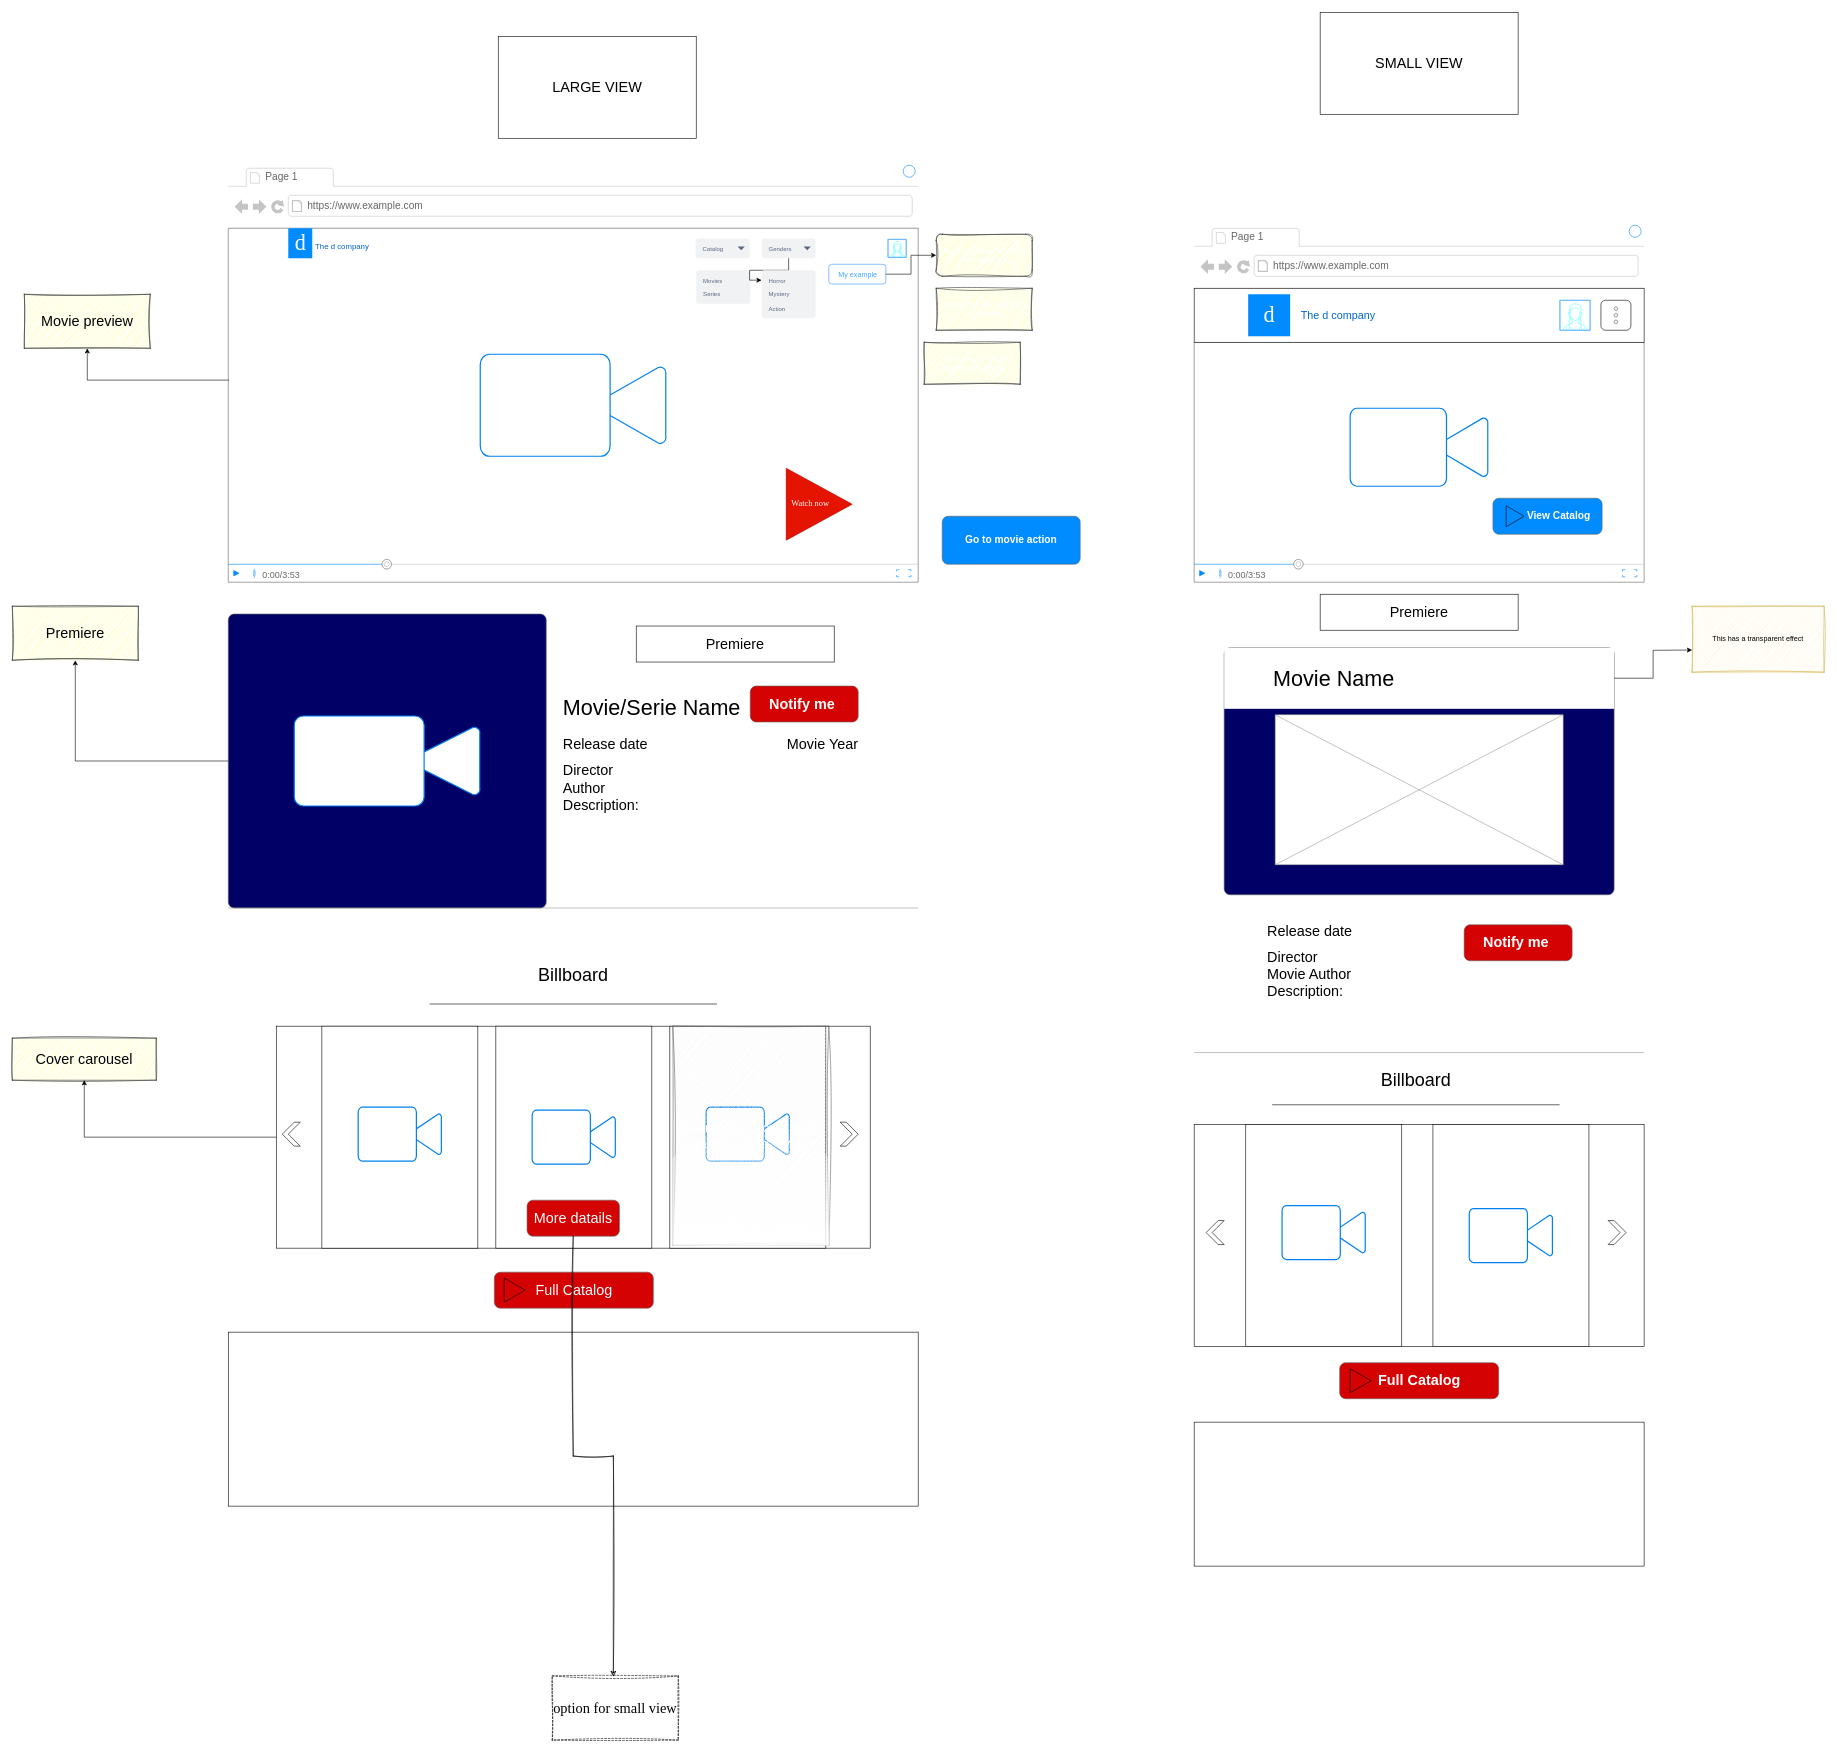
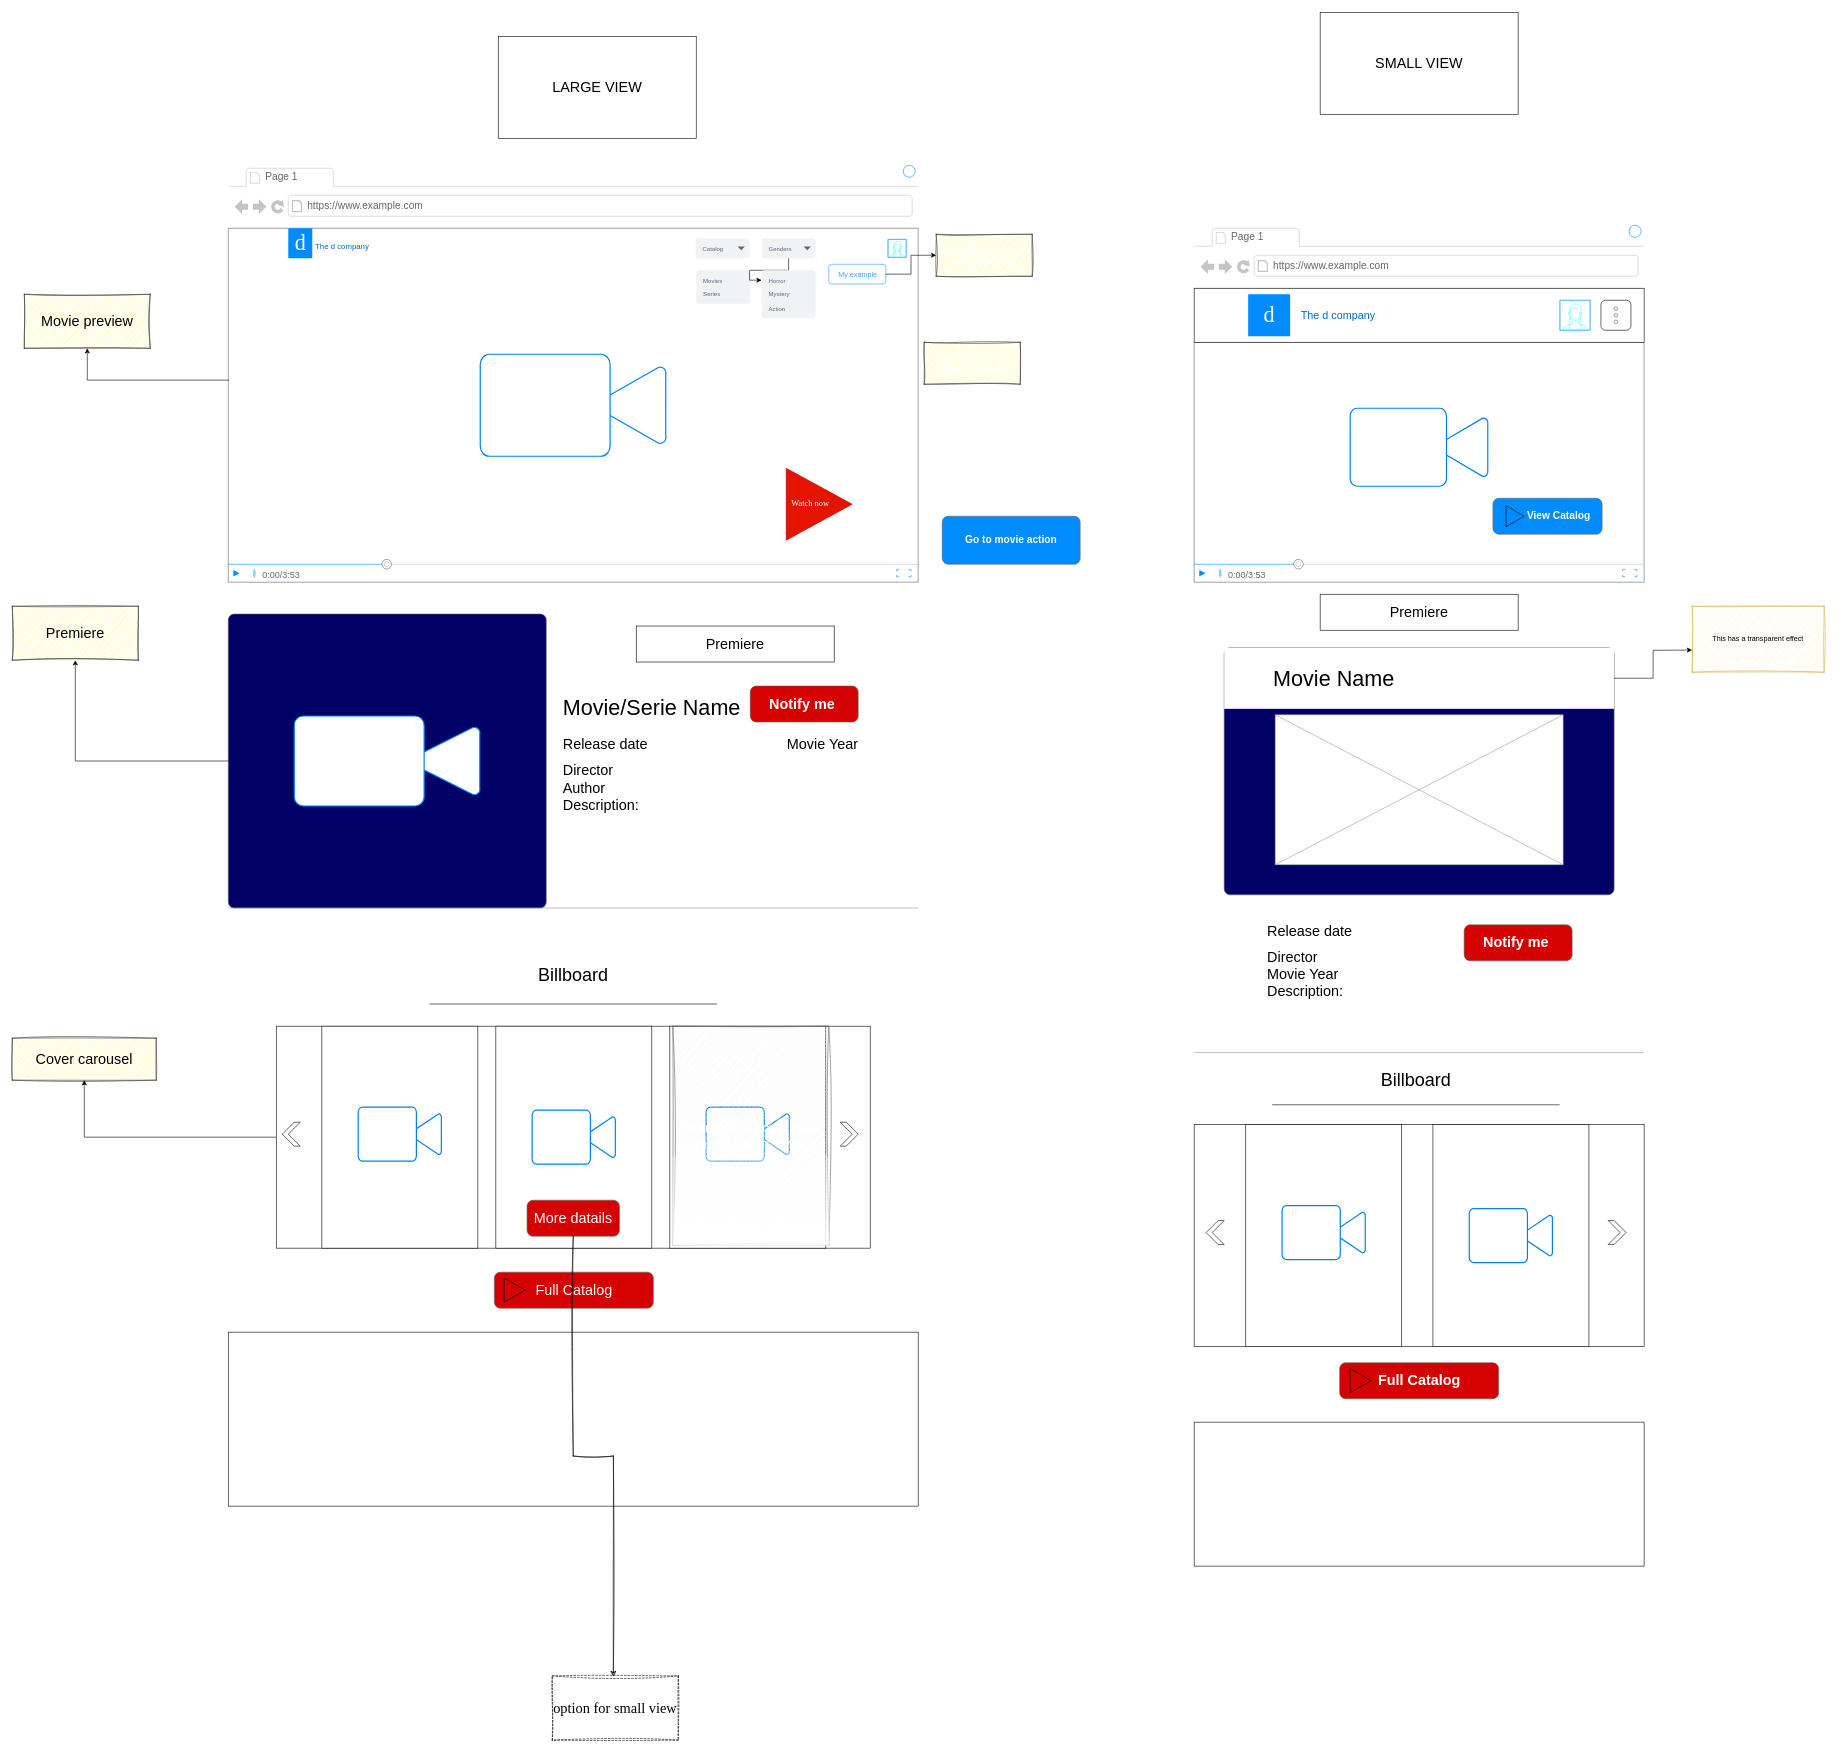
node "This is the alternative option when logged ing": shape rounded rectangle -> rectangle
node "The genders stands for type of movies": removed
node "Release date Director Movie Author Description:": label "Release date Director Movie Author Description:" -> "Release date Director Movie Year Description:"
